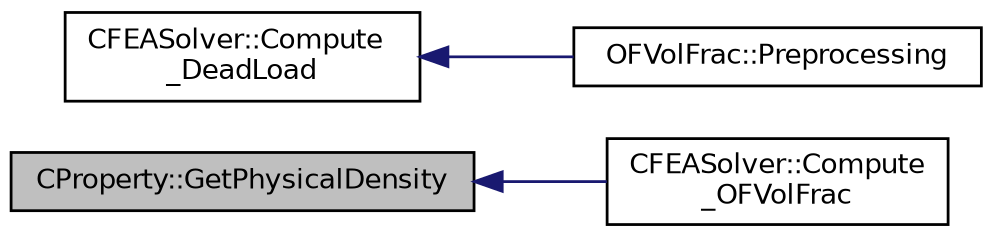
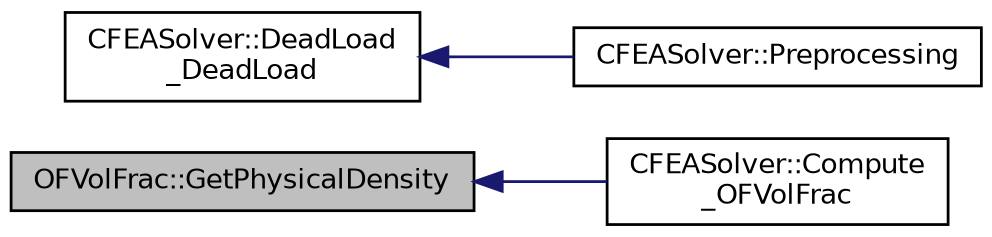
node "CFEASolver::Compute _DeadLoad": label "CFEASolver::Compute _DeadLoad" -> "CFEASolver::DeadLoad _DeadLoad"
node "OFVolFrac::Preprocessing": label "OFVolFrac::Preprocessing" -> "CFEASolver::Preprocessing"
node "CProperty::GetPhysicalDensity": label "CProperty::GetPhysicalDensity" -> "OFVolFrac::GetPhysicalDensity"
